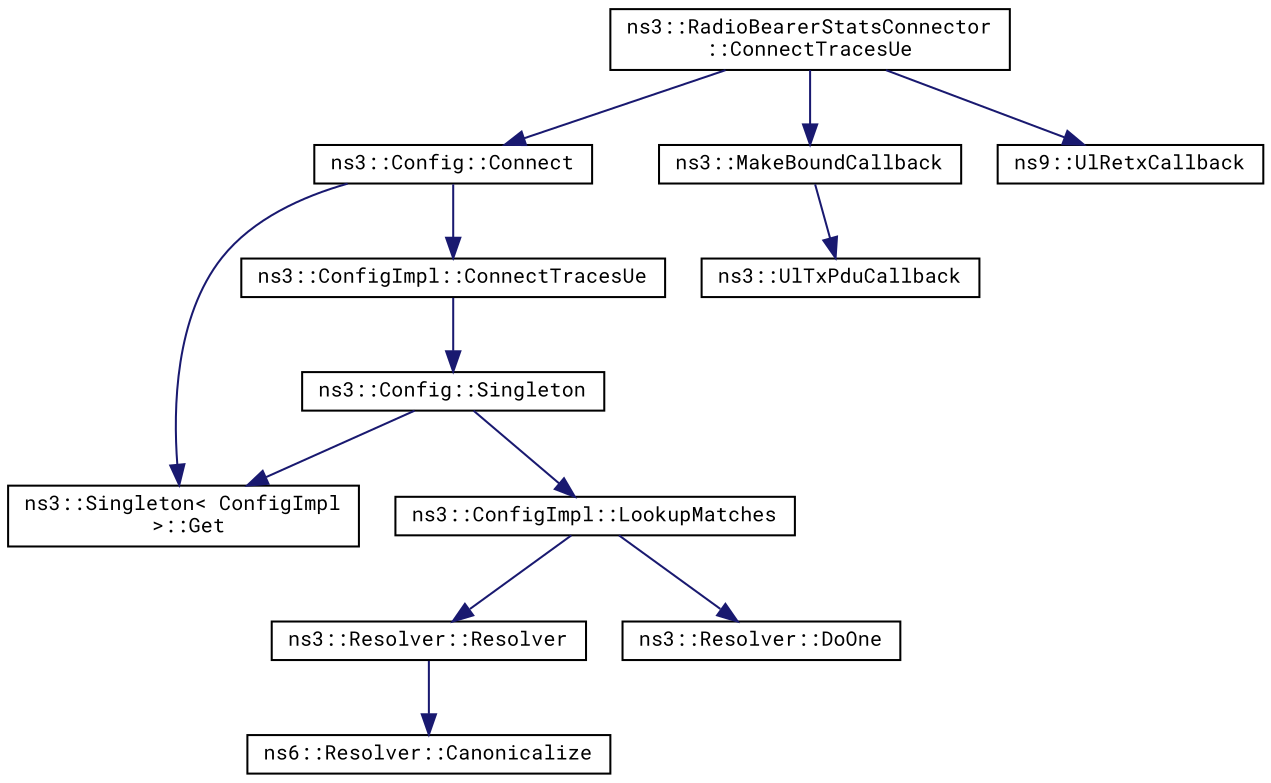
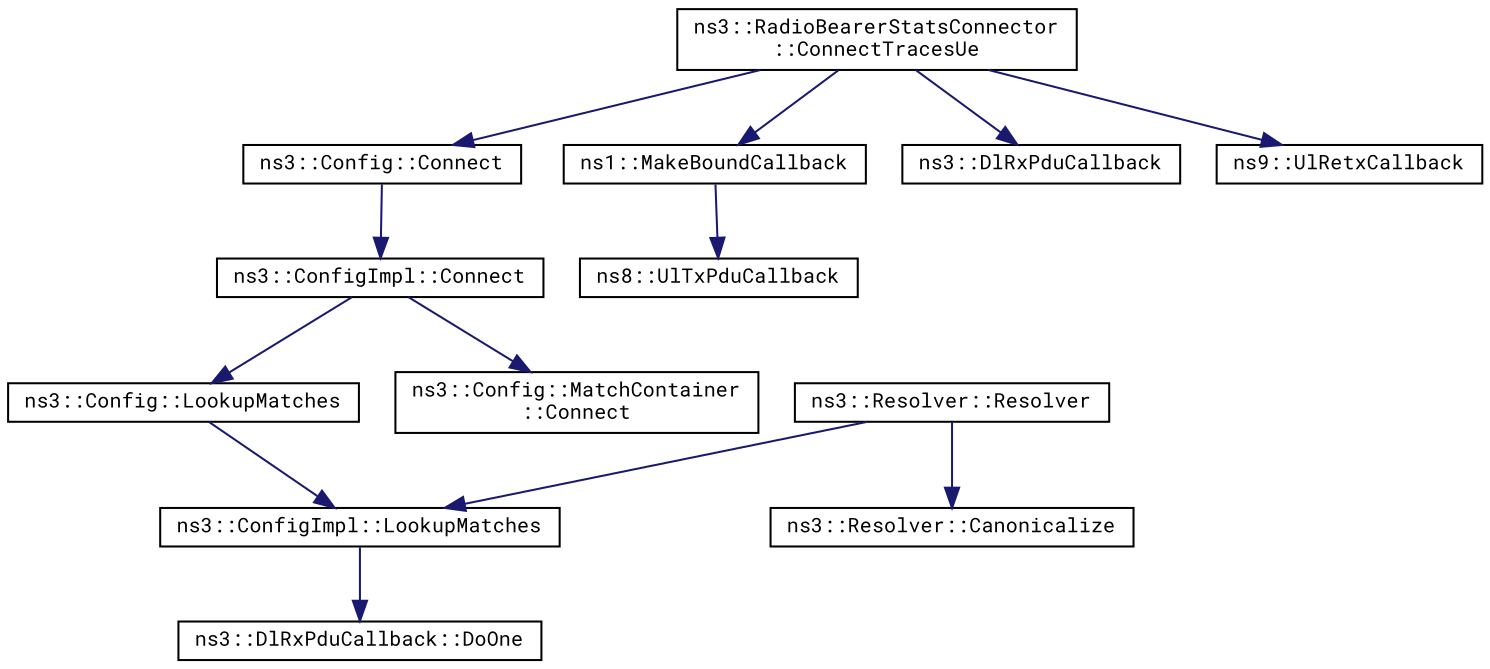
node "ns3::MakeBoundCallback": label "ns3::MakeBoundCallback" -> "ns1::MakeBoundCallback"
node "ns3::DlRxPduCallback": added
node "ns3::ConfigImpl::ConnectTracesUe": label "ns3::ConfigImpl::ConnectTracesUe" -> "ns3::ConfigImpl::Connect"
node "ns3::UlTxPduCallback": label "ns3::UlTxPduCallback" -> "ns8::UlTxPduCallback"
node "ns3::Config::Singleton": label "ns3::Config::Singleton" -> "ns3::Config::LookupMatches"
node "ns3::Config::MatchContainer ::Connect": added
node "ns3::Singleton< ConfigImpl >::Get": removed
edge "ns3::ConfigImpl::LookupMatches" -> "ns3::Resolver::Resolver": reversed
node "ns3::Resolver::DoOne": label "ns3::Resolver::DoOne" -> "ns3::DlRxPduCallback::DoOne"
node "ns6::Resolver::Canonicalize": label "ns6::Resolver::Canonicalize" -> "ns3::Resolver::Canonicalize"
